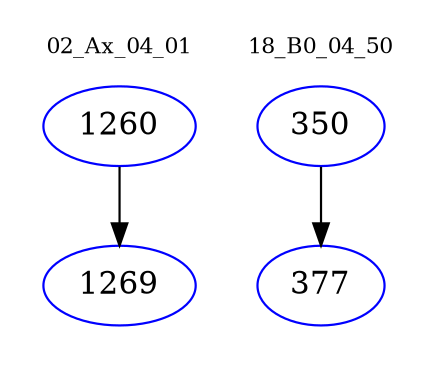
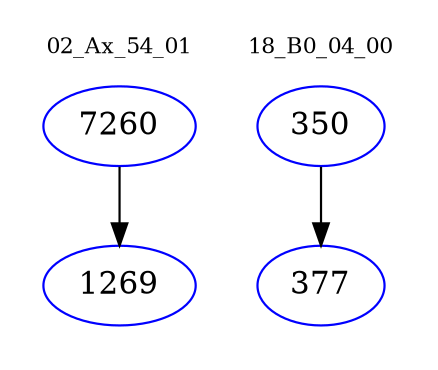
cluster "02_Ax_04_01": label "02_Ax_04_01" -> "02_Ax_54_01"
cluster "18_B0_04_50": label "18_B0_04_50" -> "18_B0_04_00"
node "1260": label "1260" -> "7260"
